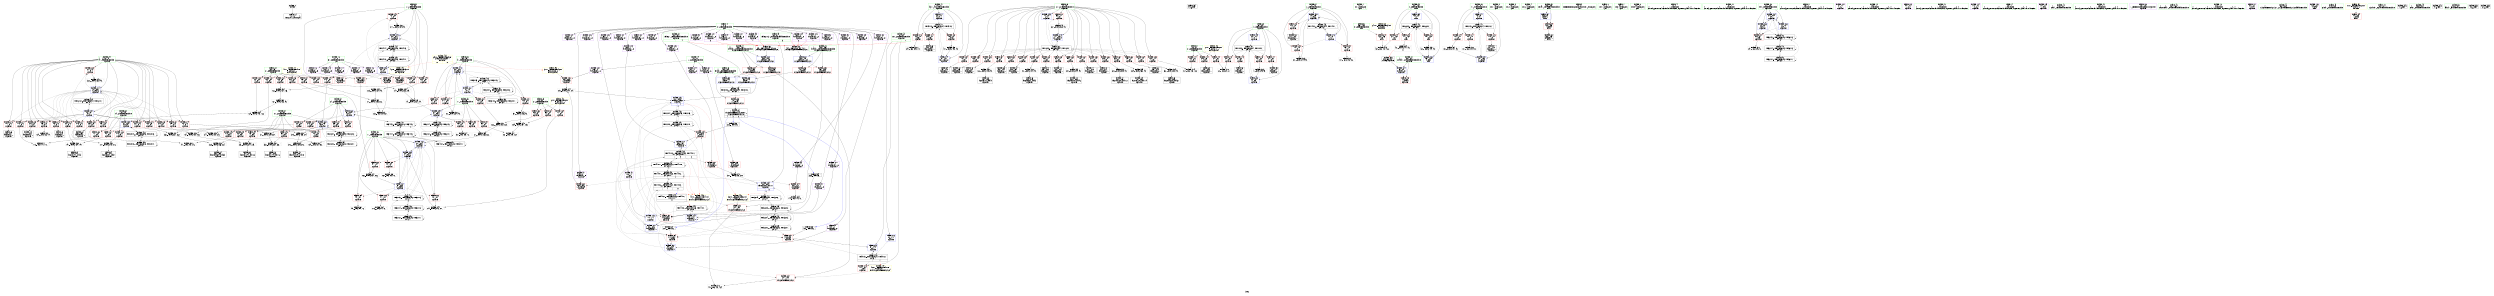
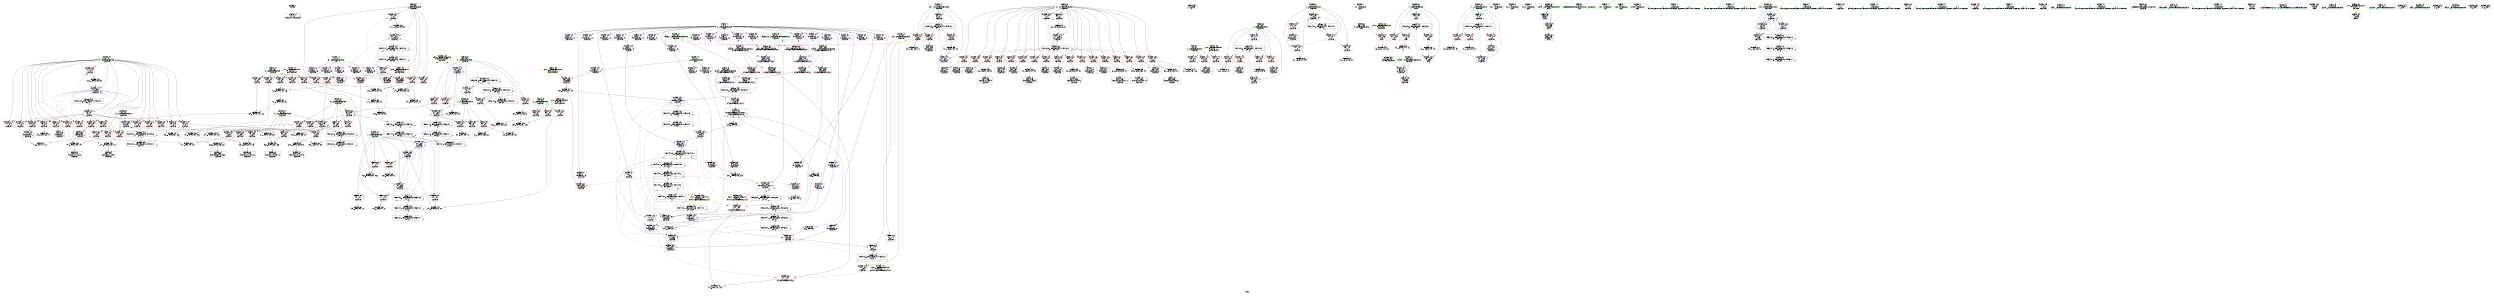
node "NodeID: 66": removed
